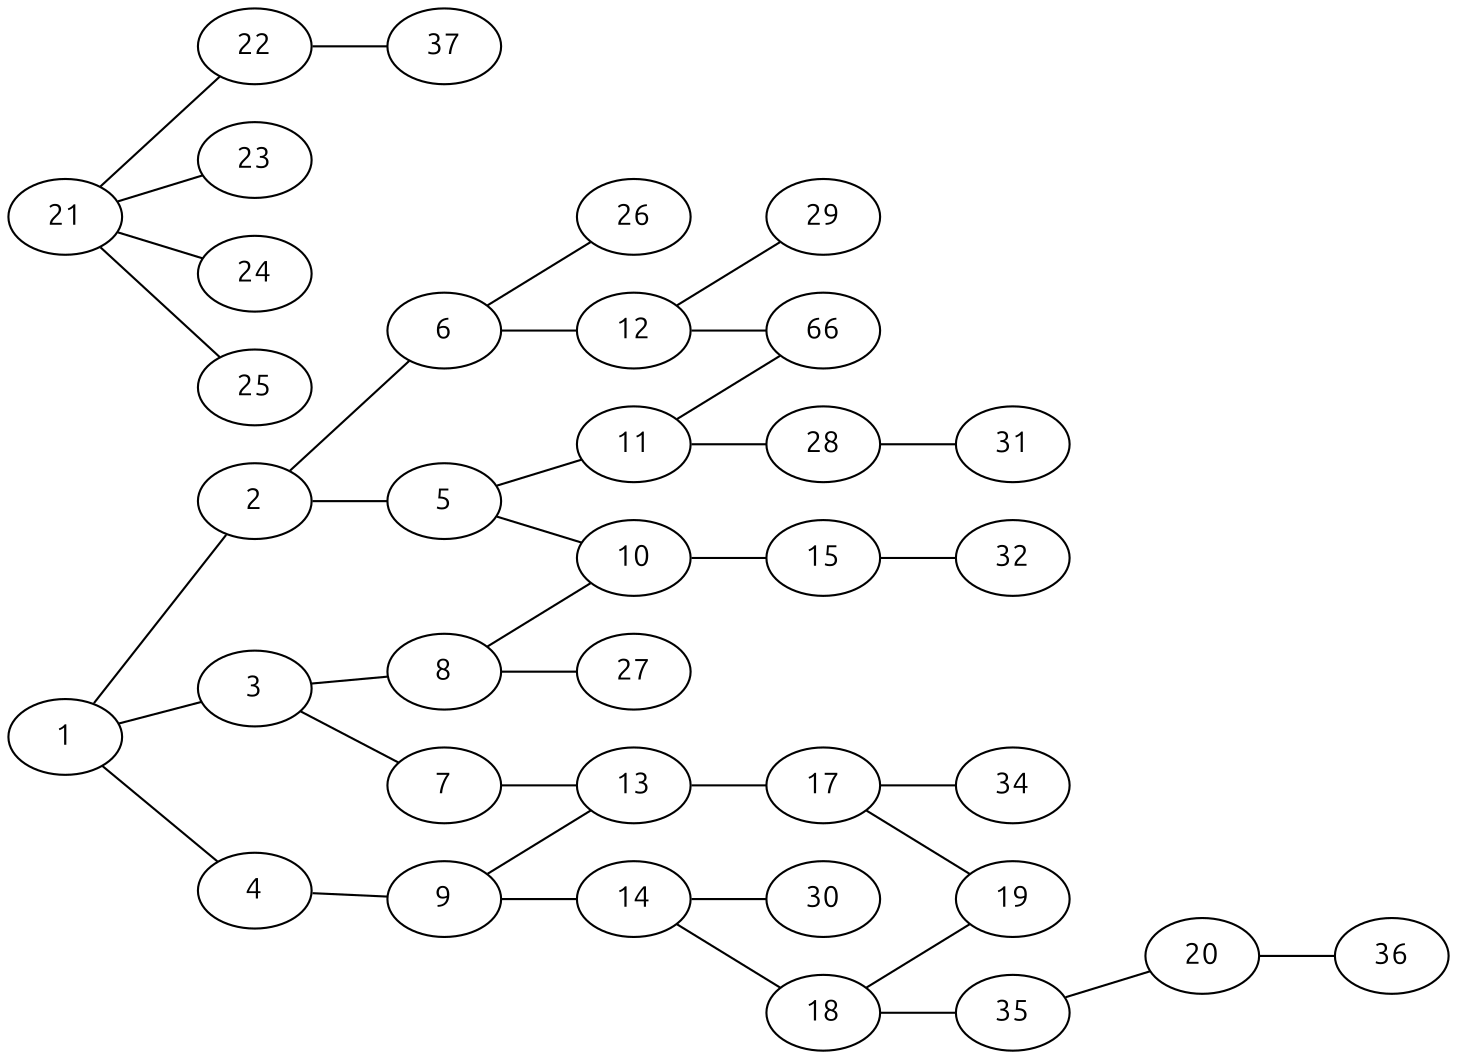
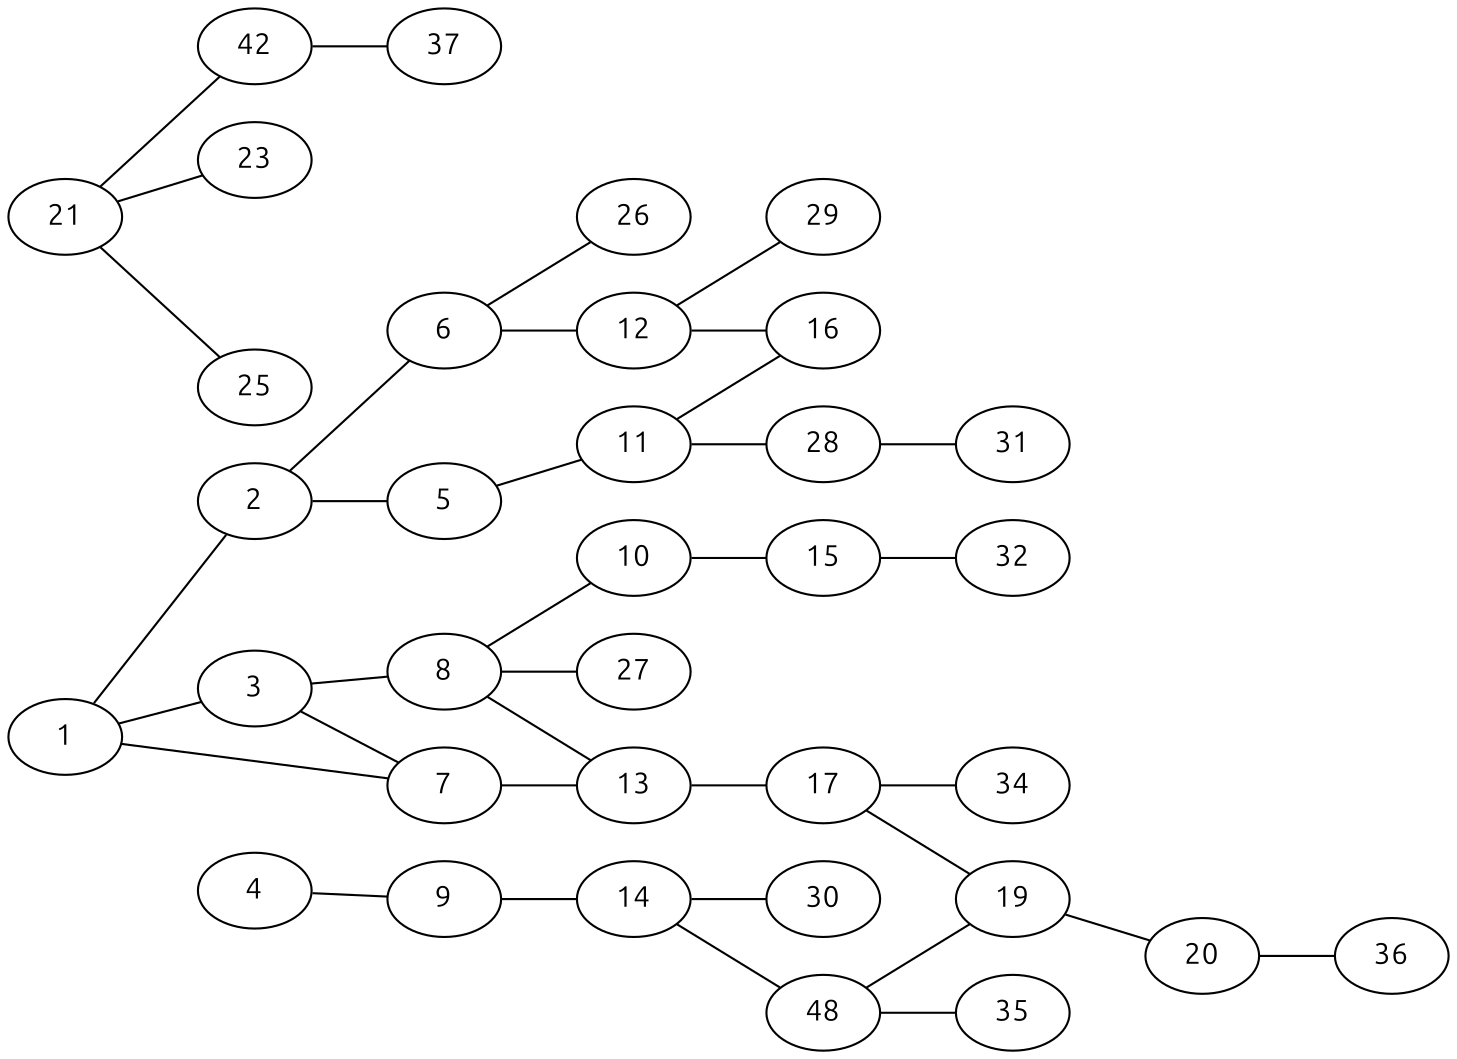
node "22": label "22" -> "42"
node "24": removed
node "66": label "66" -> "16"
edge "5" -- "10": removed
edge "1" -- "4": now "1" -- "7"
edge "13" -- "9": now "13" -- "8"
edge "20" -- "35": now "20" -- "19"
node "18": label "18" -> "48"
